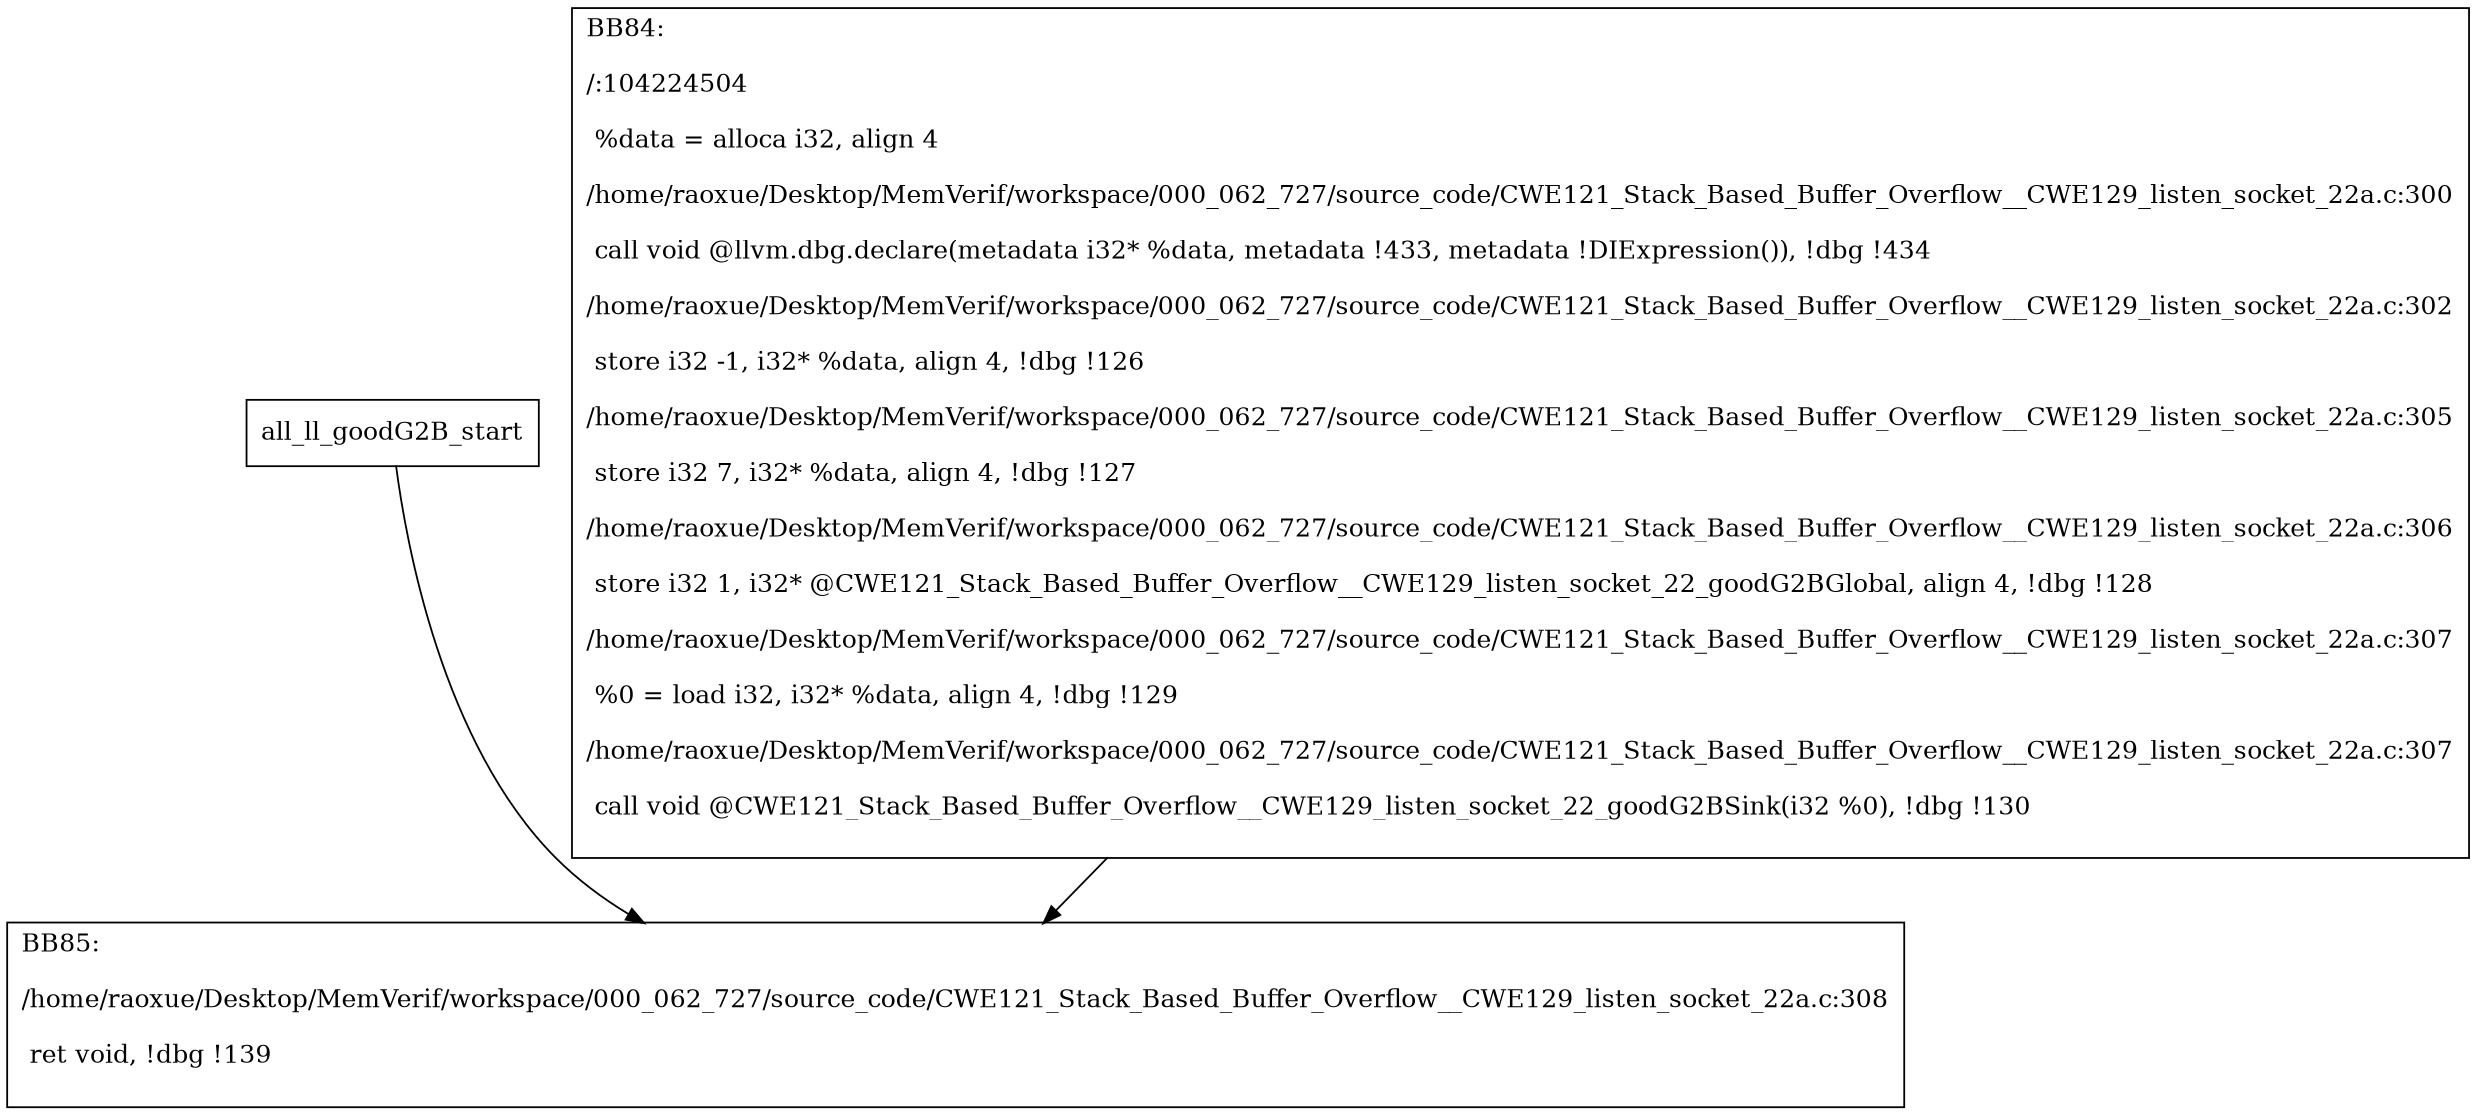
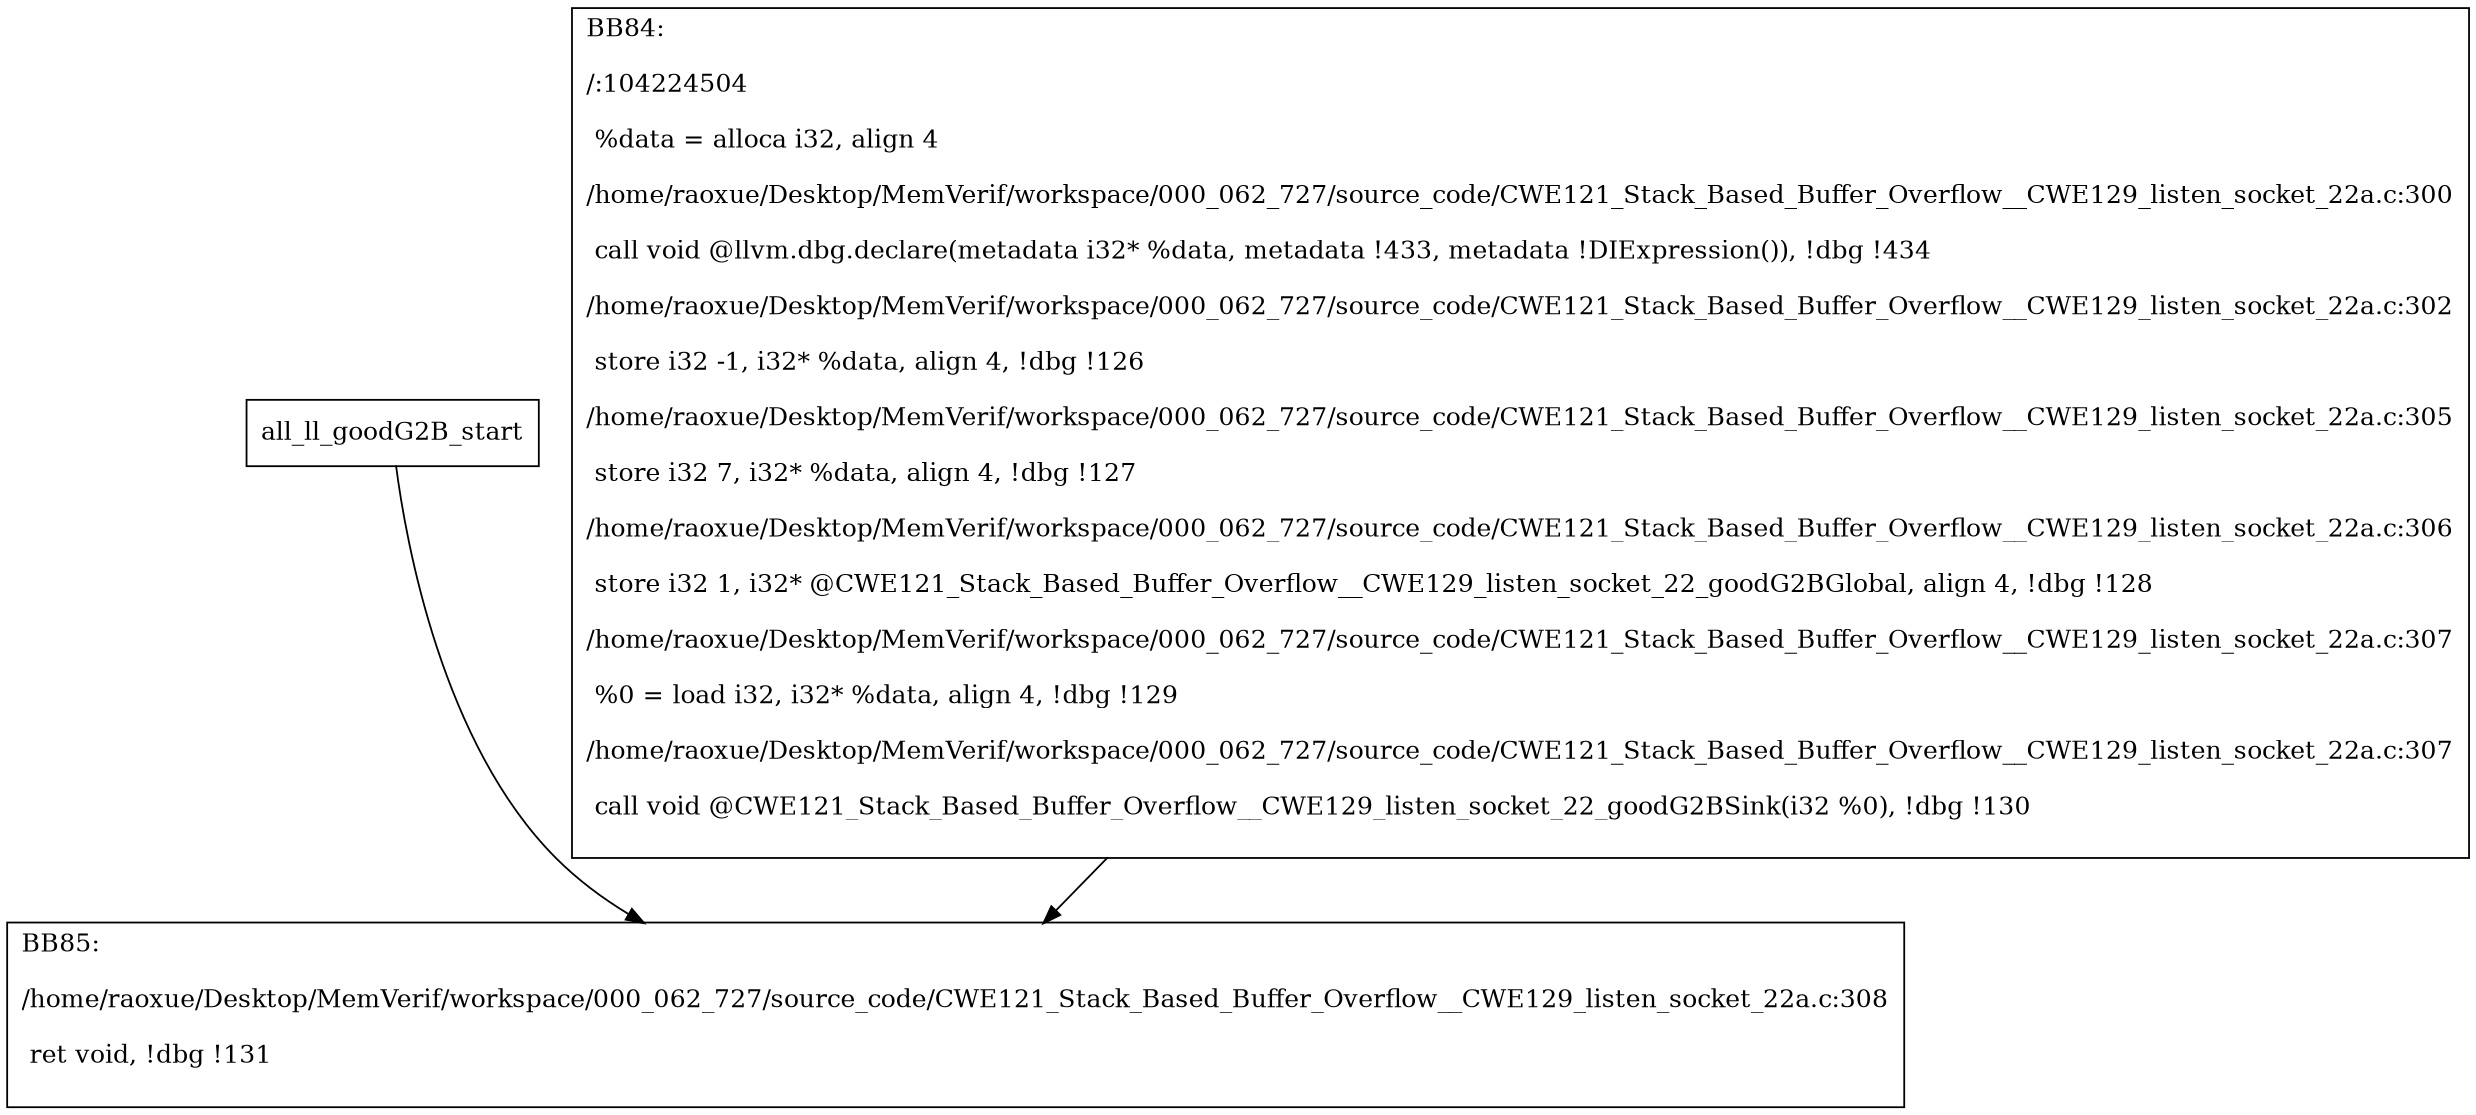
node "BB85:": text "ret void, !dbg !139" -> "ret void, !dbg !131"
